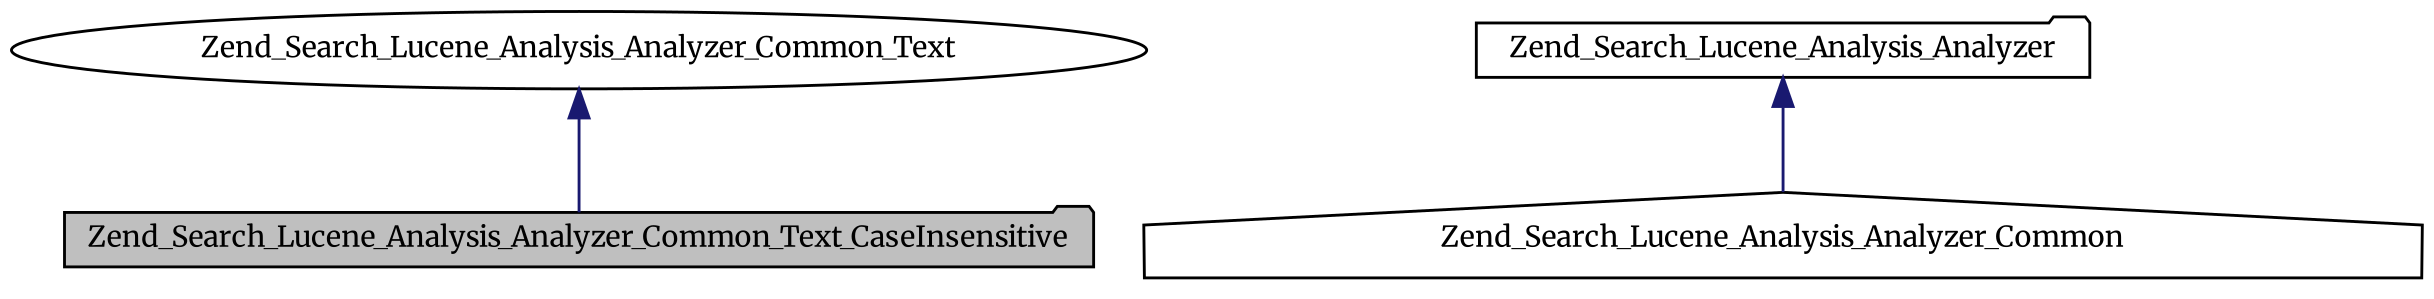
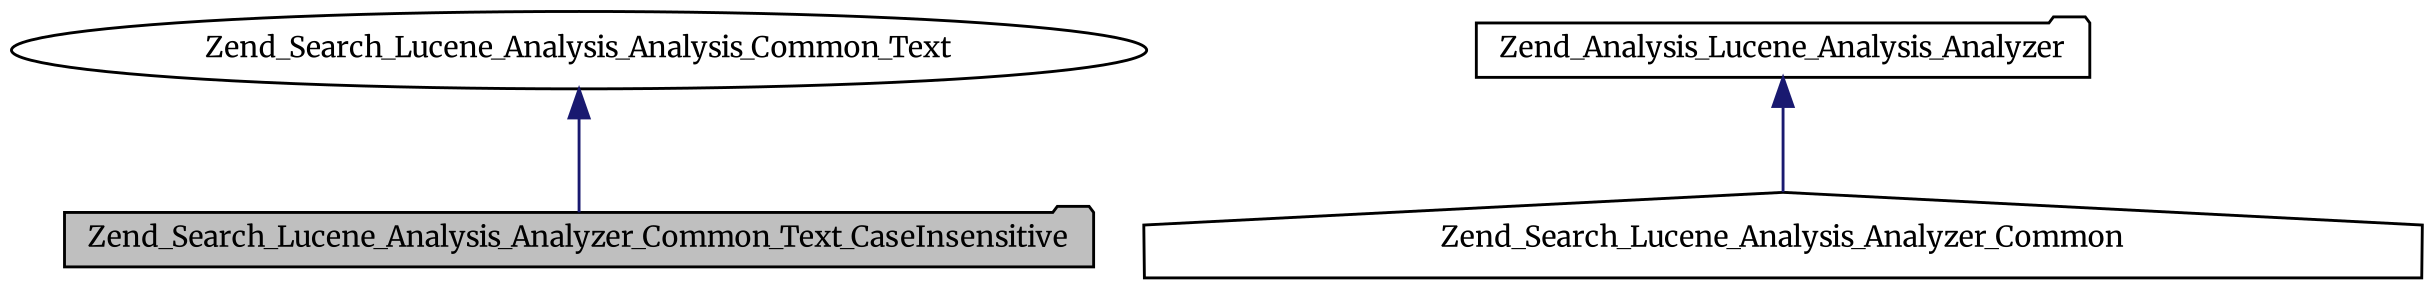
node "Zend_Search_Lucene_Analysis_Analyzer_Common_Text": label "Zend_Search_Lucene_Analysis_Analyzer_Common_Text" -> "Zend_Search_Lucene_Analysis_Analysis_Common_Text"
node "Zend_Search_Lucene_Analysis_Analyzer": label "Zend_Search_Lucene_Analysis_Analyzer" -> "Zend_Analysis_Lucene_Analysis_Analyzer"
